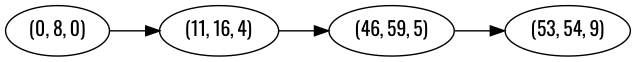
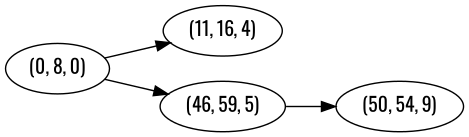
edge "(11, 16, 4)" -> "(46, 59, 5)": now "(0, 8, 0)" -> "(46, 59, 5)"
node "(53, 54, 9)": label "(53, 54, 9)" -> "(50, 54, 9)"
